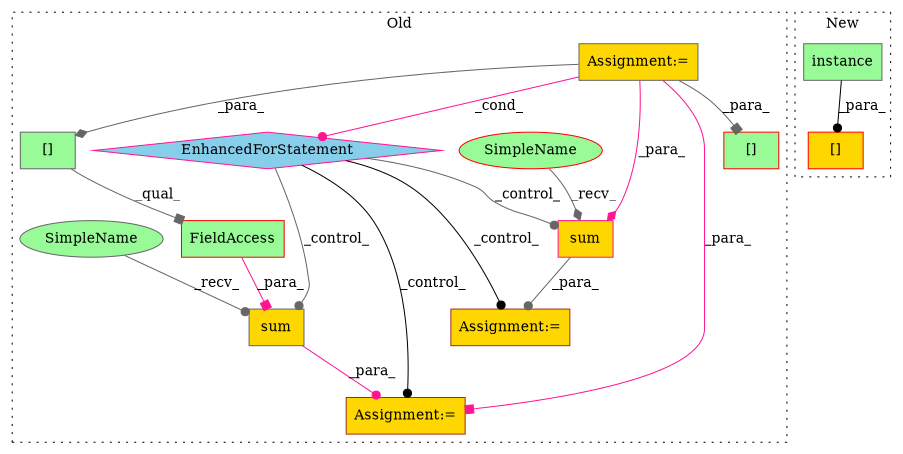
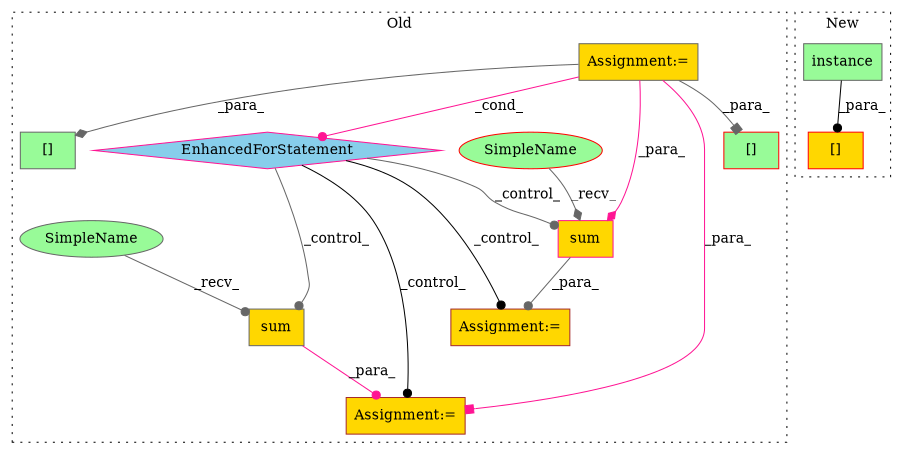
node "FieldAccess": removed
